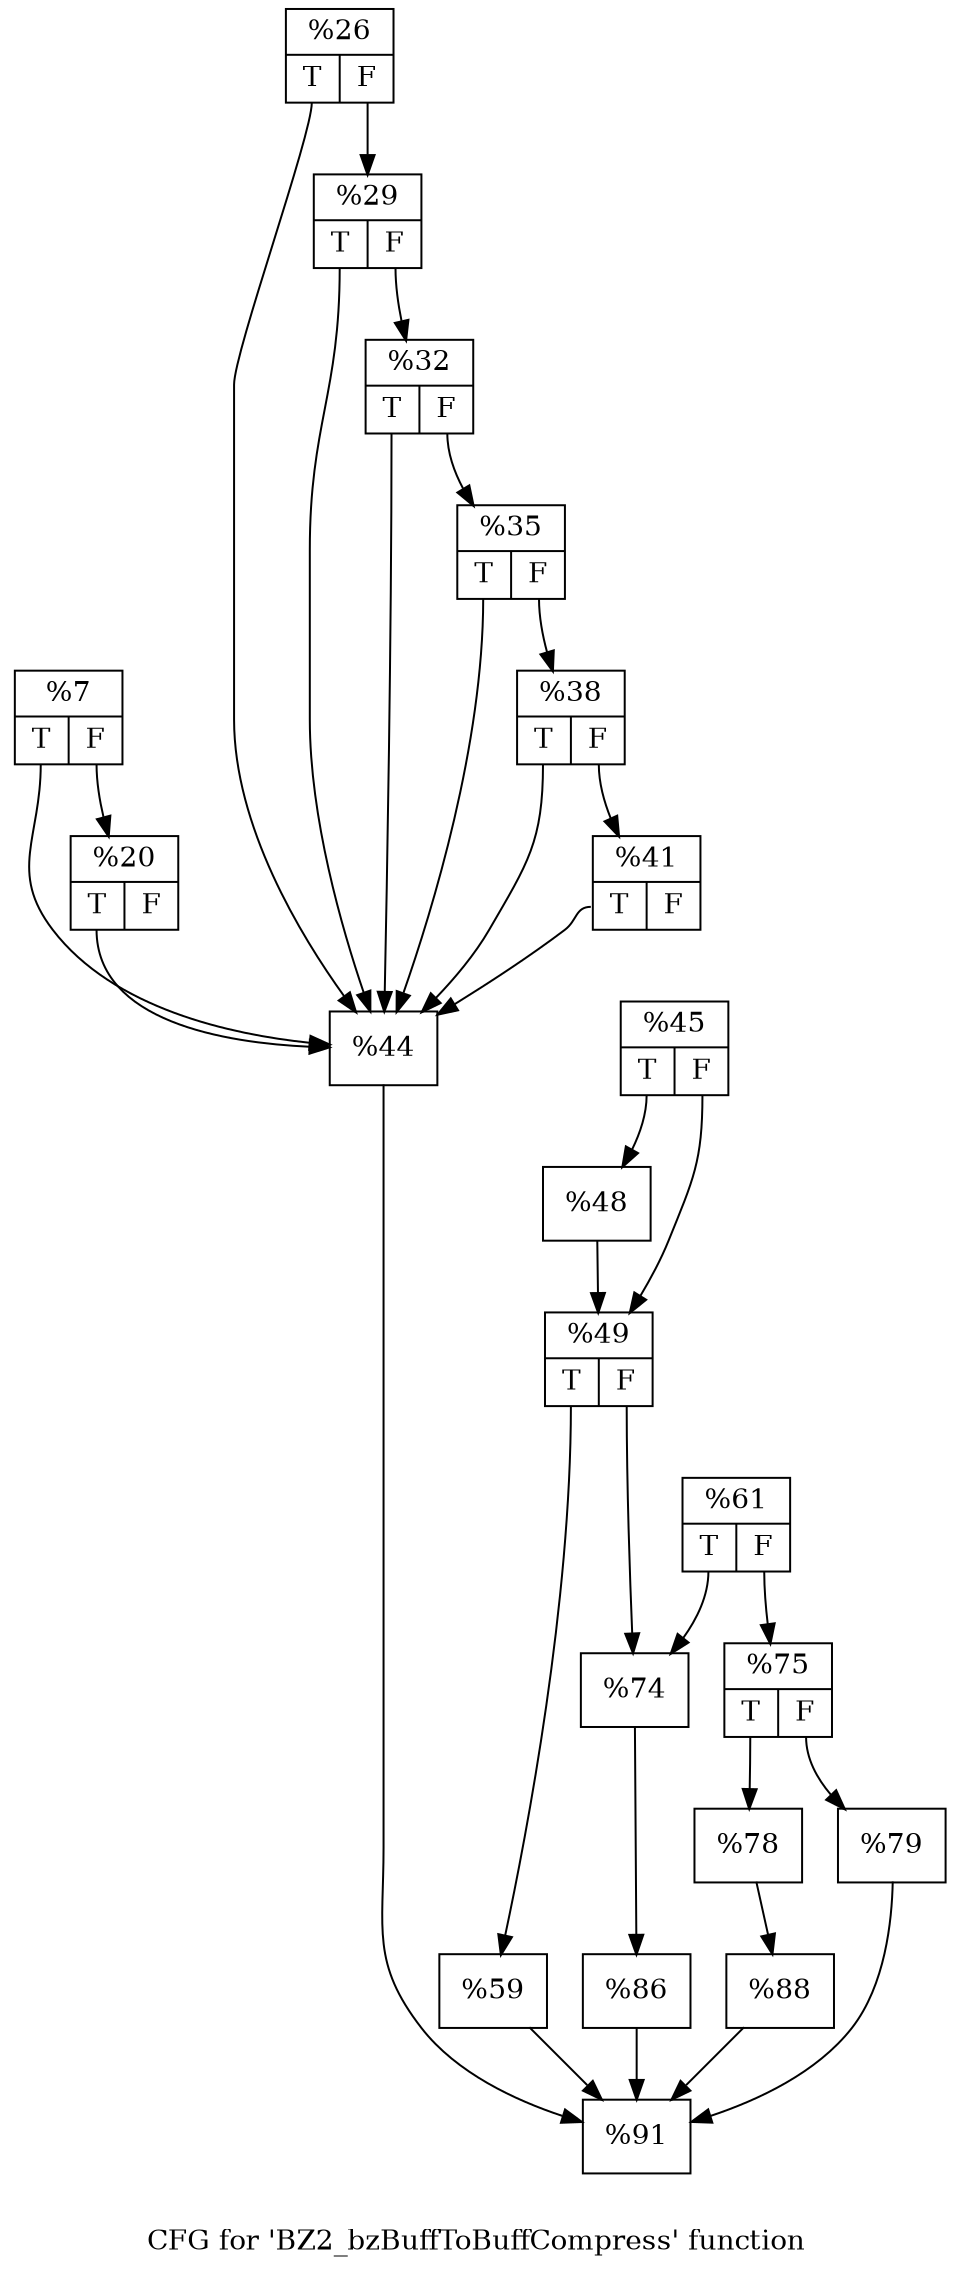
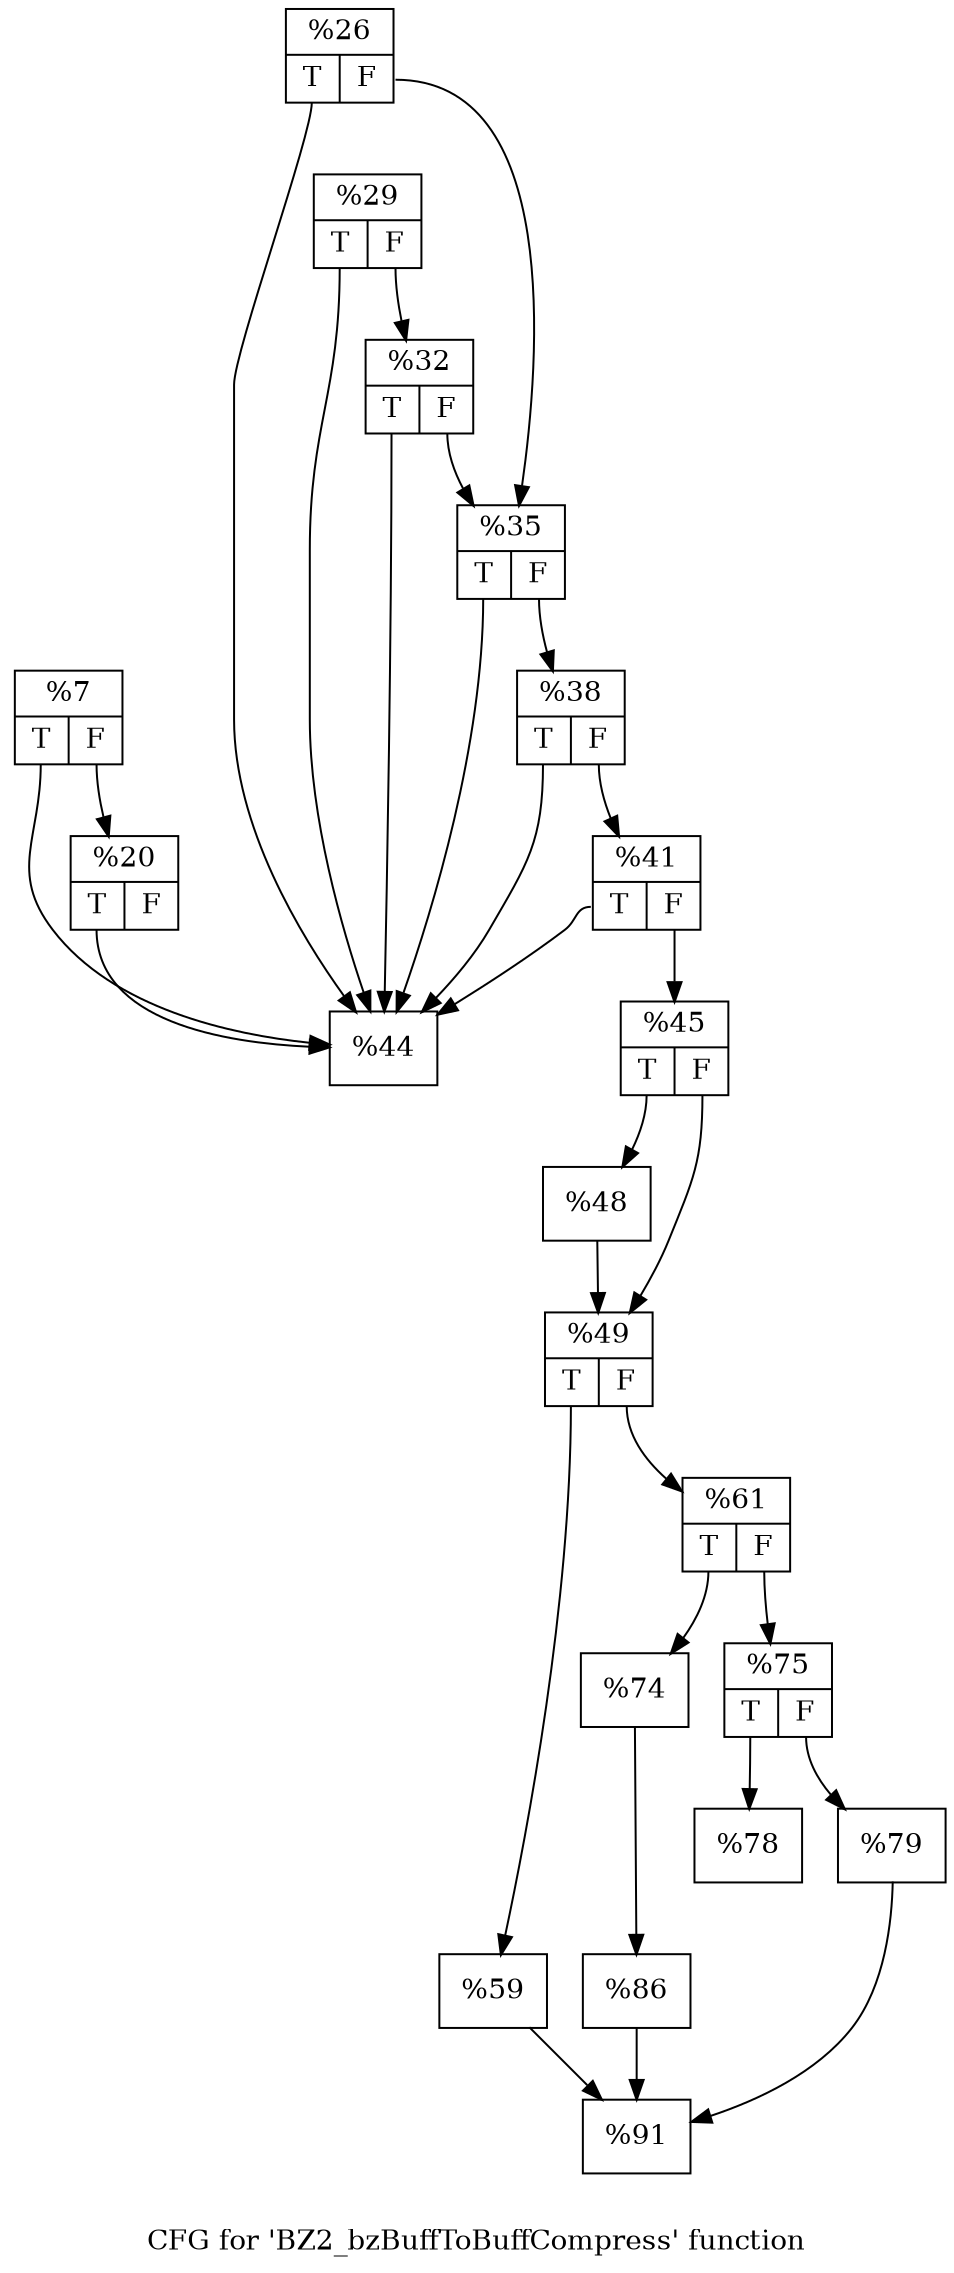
edge "%26" -> "%29": now "%26" -> "%35"
edge "%41" -> "%45": added
edge "%49" -> "%74": now "%49" -> "%61"
edge "%44" -> "%91": removed
node "%88": removed
